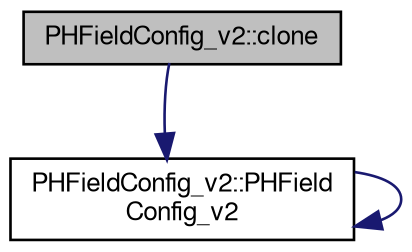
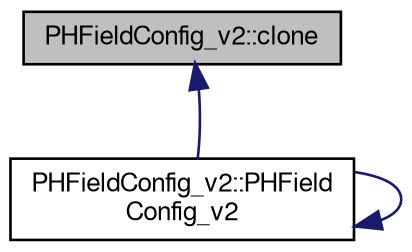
edge "PHFieldConfig_v2::clone" -> "PHFieldConfig_v2::PHField Config_v2": reversed
